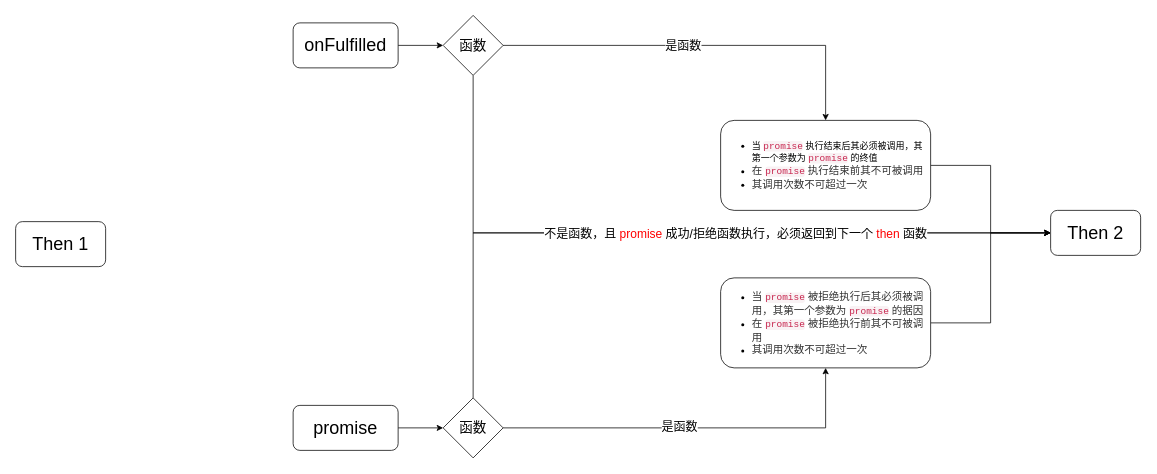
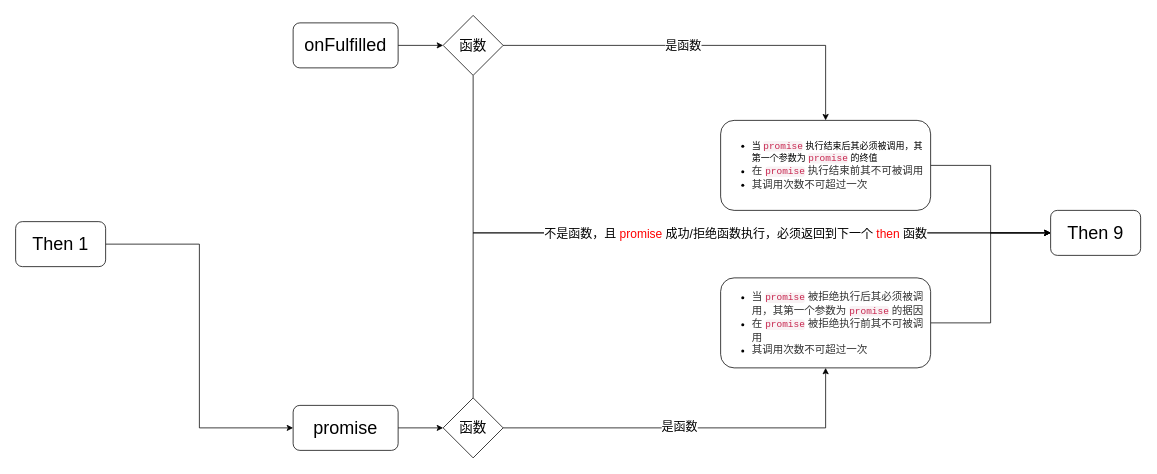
node "Then 2": label "Then 2" -> "Then 9"
edge "Then 1" -> "promise": added
